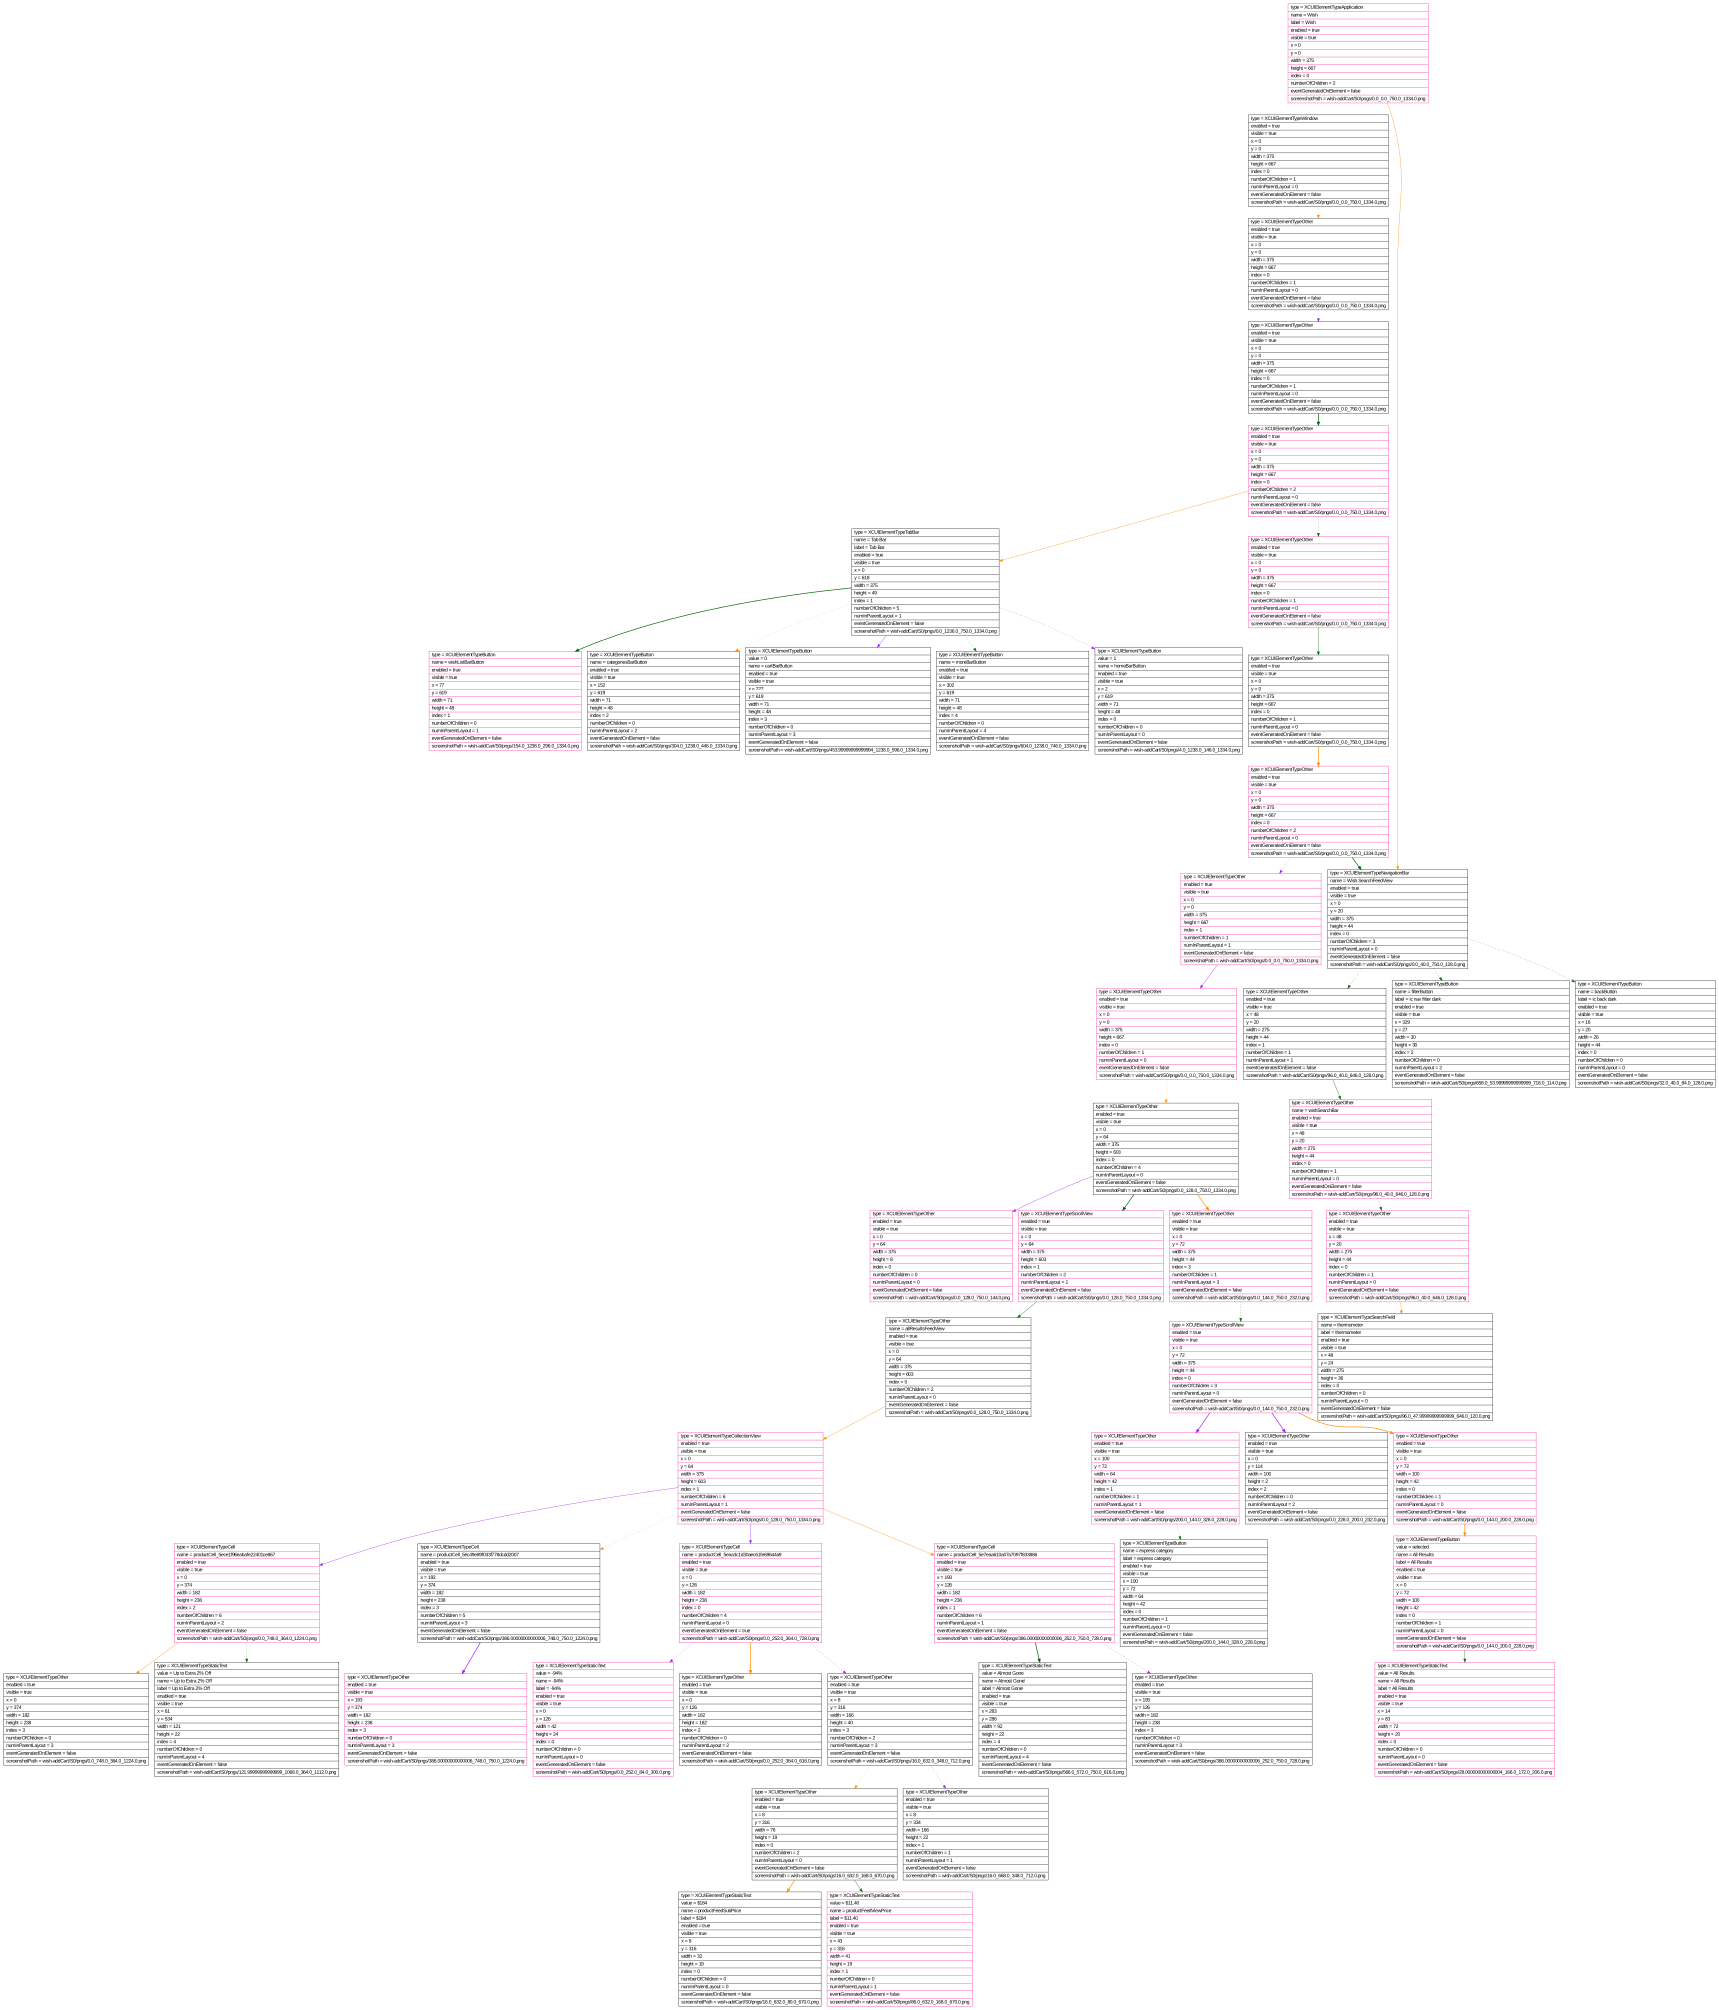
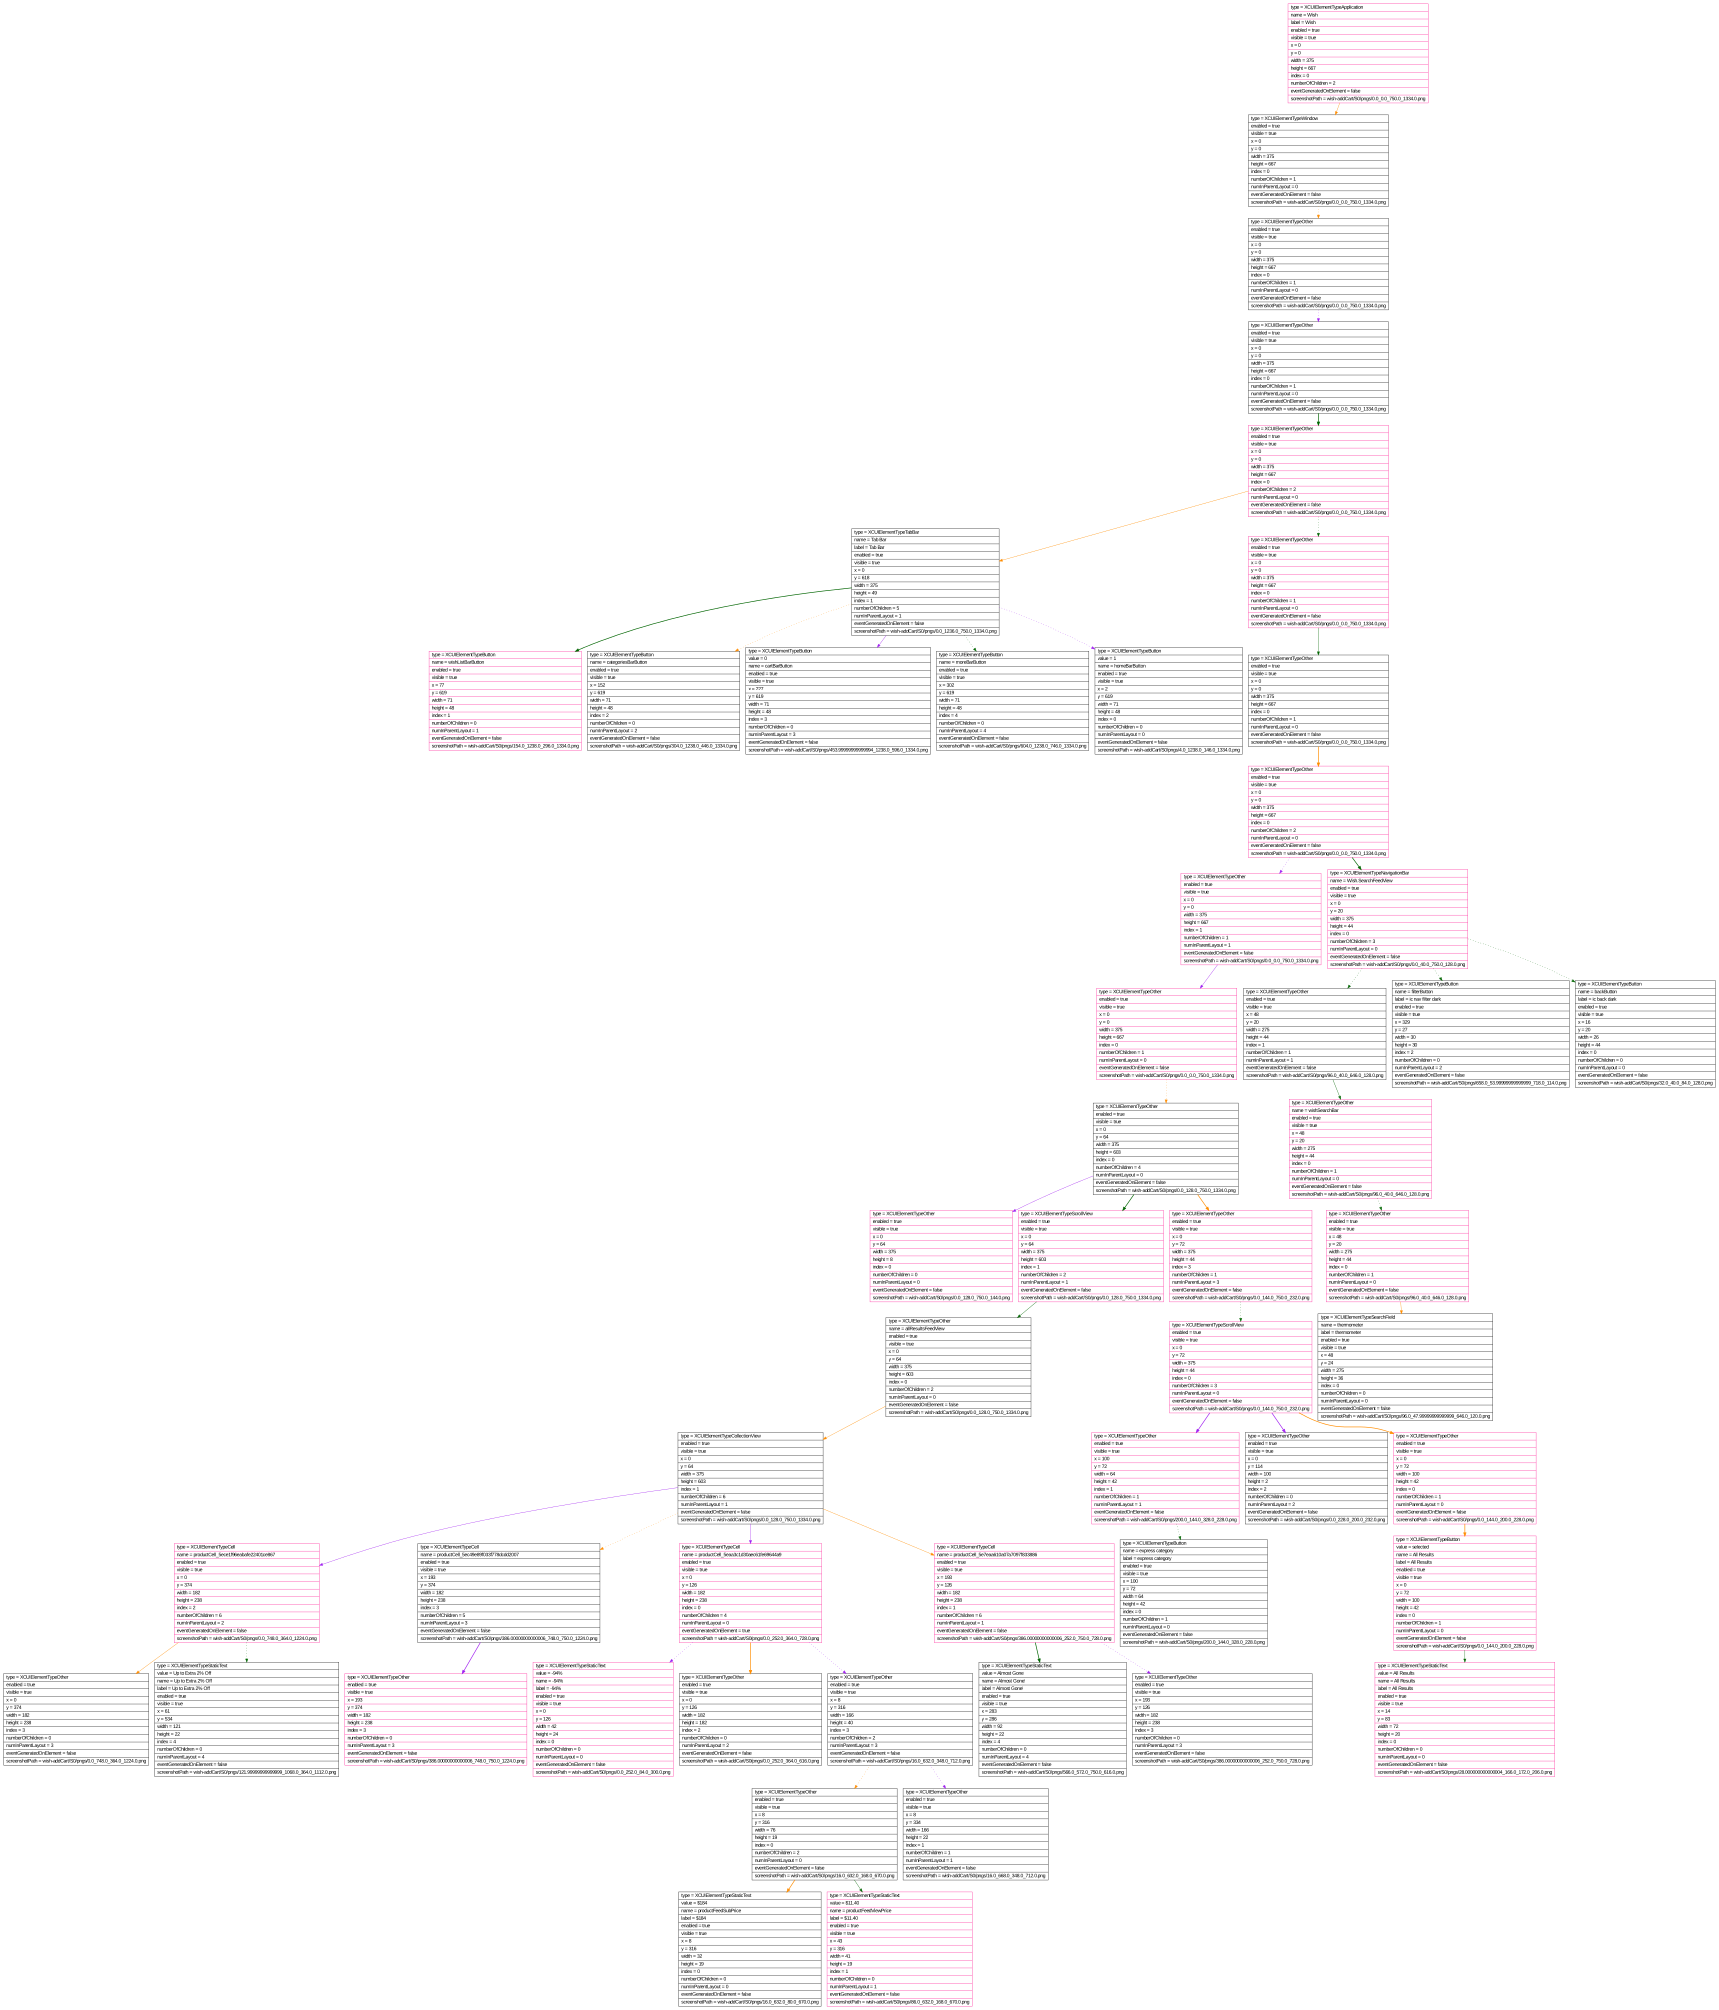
edge "type = XCUIElementTypeApplication" -> "type = XCUIElementTypeNavigationBar": now "type = XCUIElementTypeApplication" -> "type = XCUIElementTypeWindow"
node "type = XCUIElementTypeNavigationBar": color black -> deeppink
node "type = XCUIElementTypeCollectionView": color deeppink -> black
